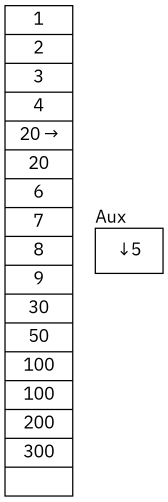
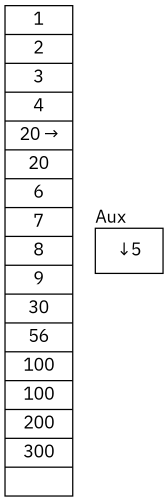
node "1": text "50" -> "56"
